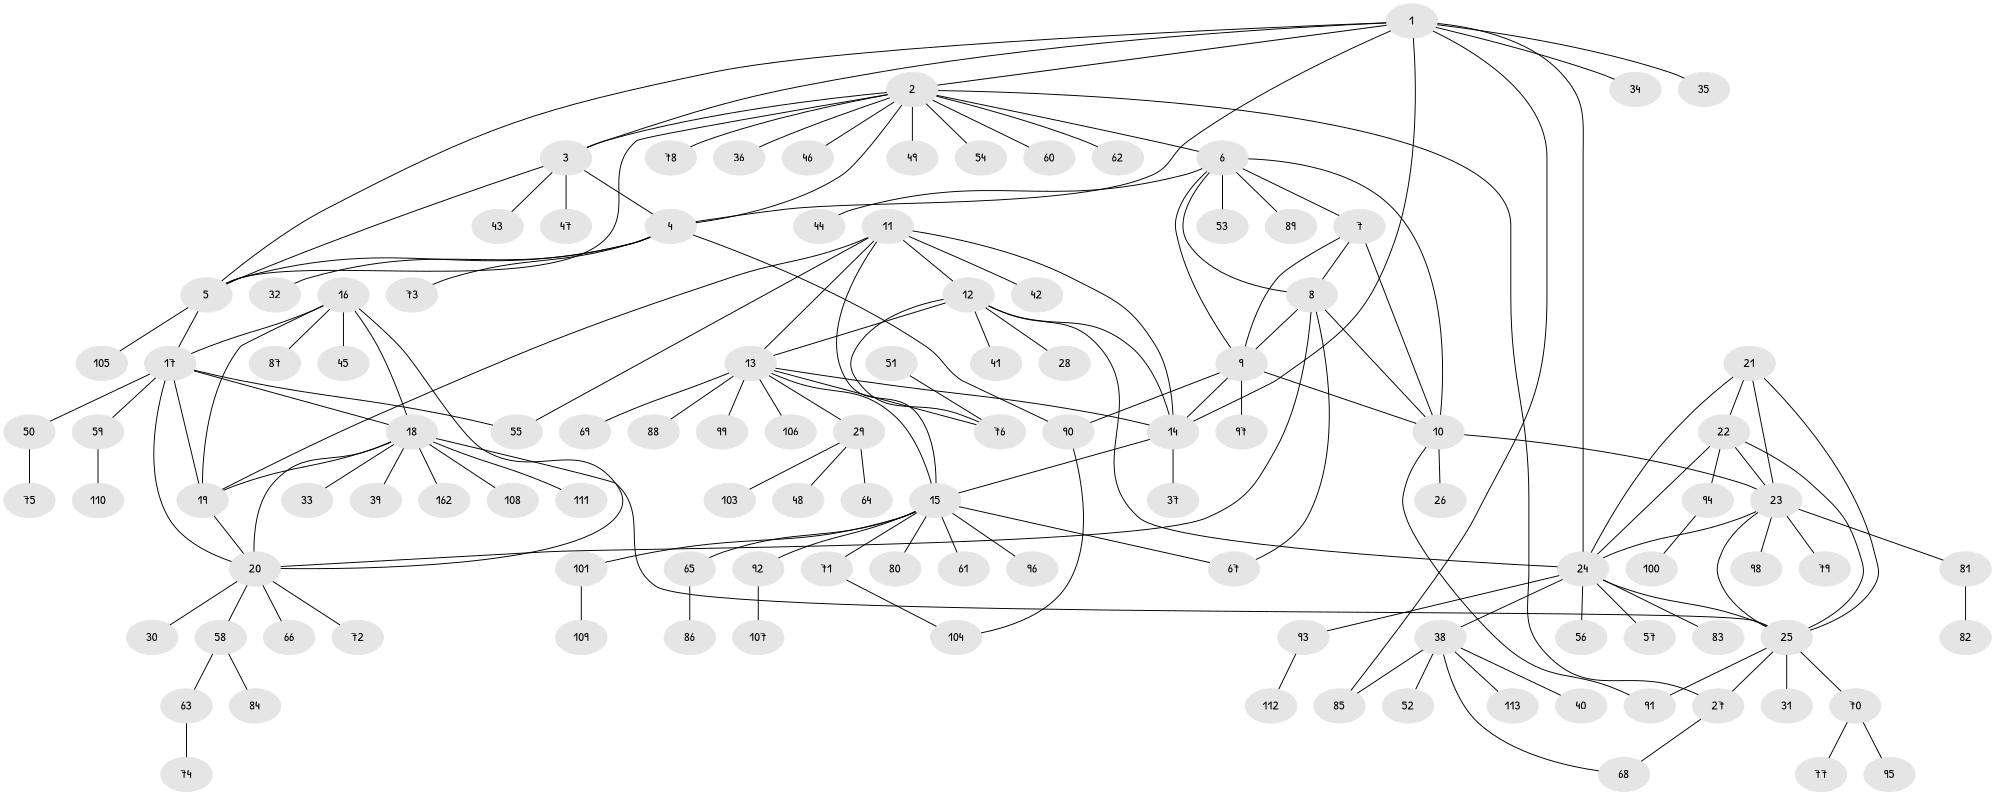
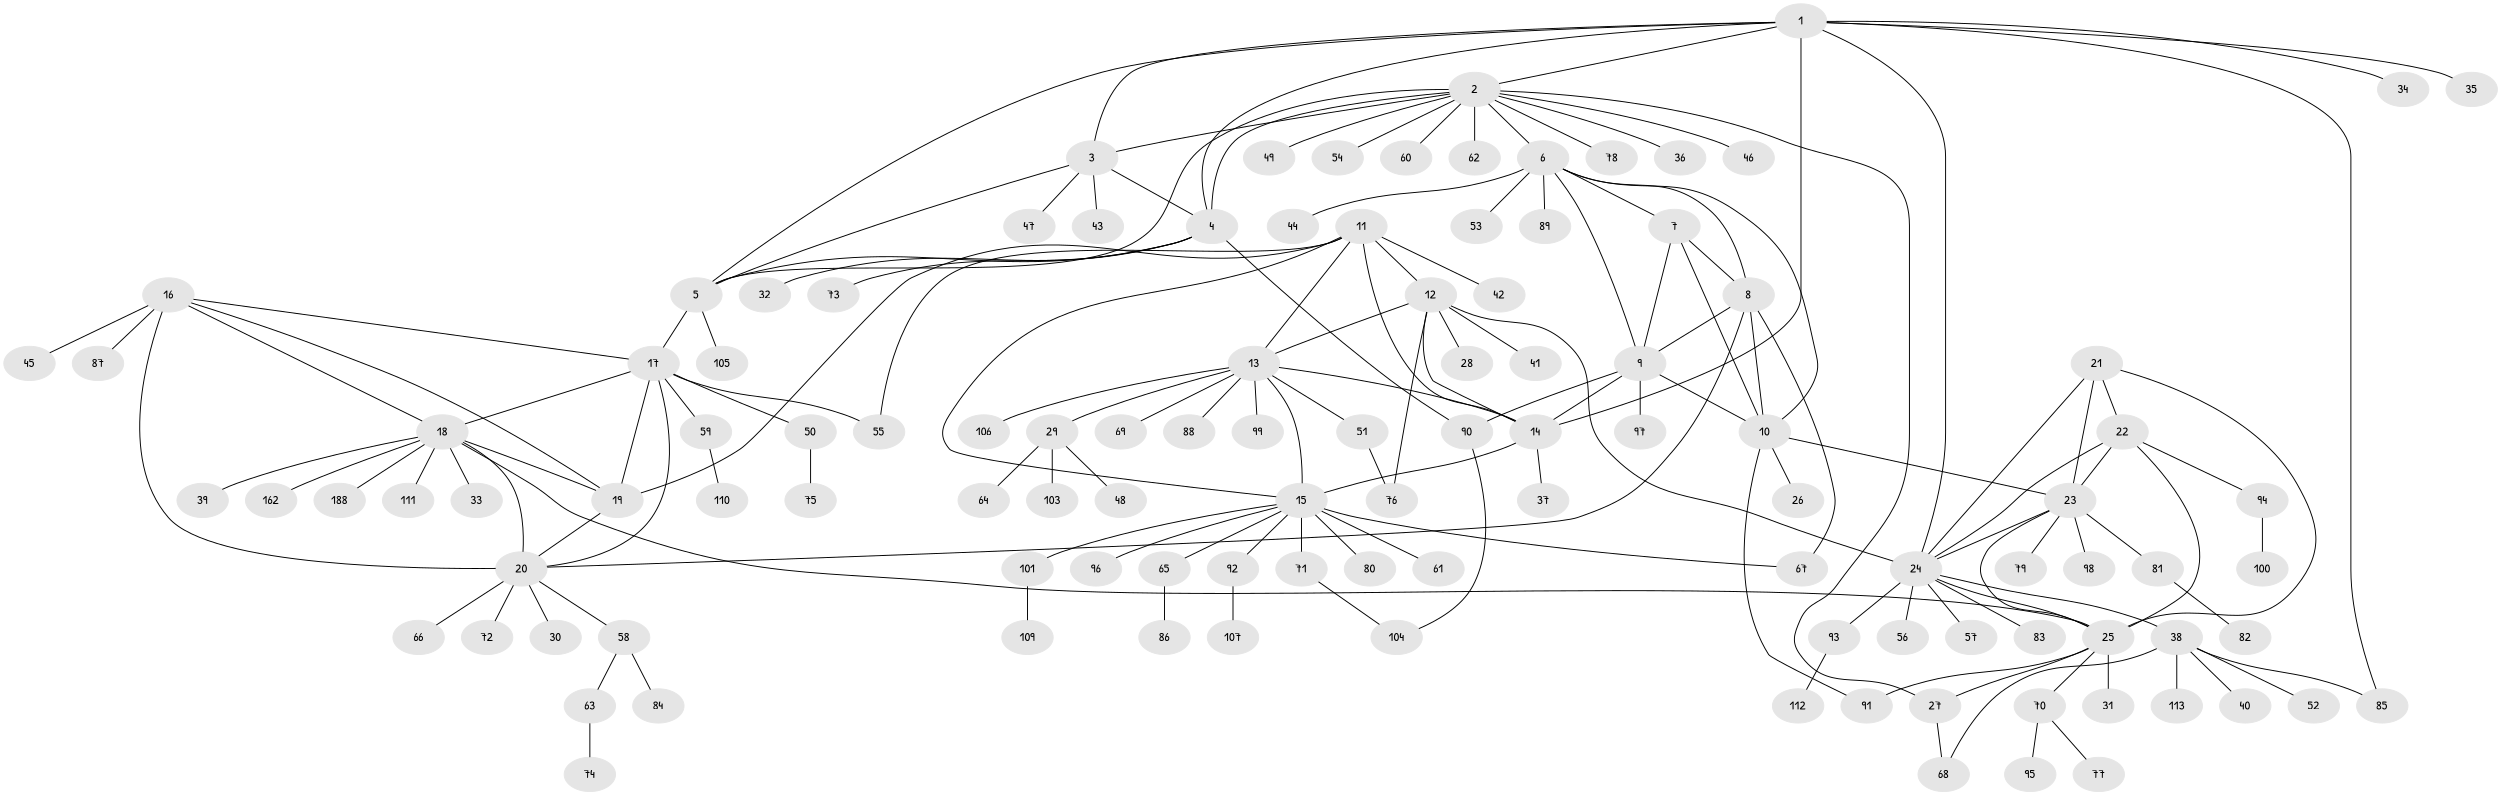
edge "13" -- "76": now "13" -- "51"
node "108": label "108" -> "188"
